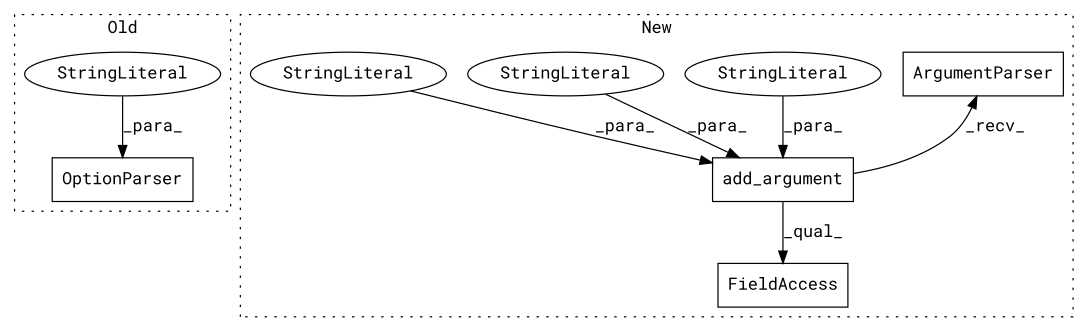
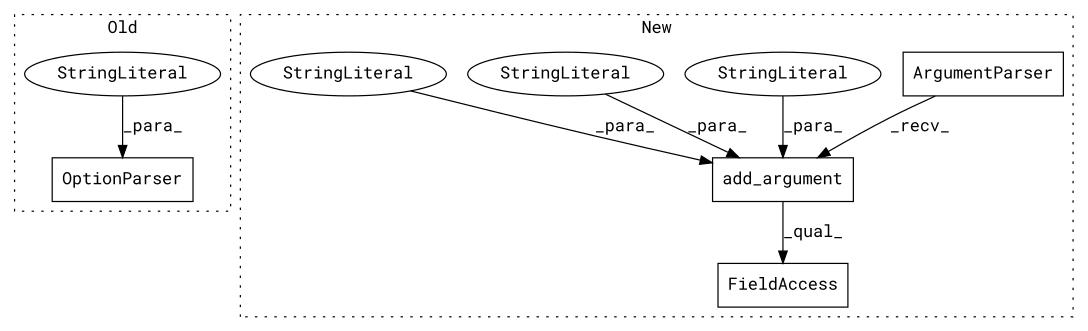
edge "add_argument" -> "ArgumentParser": reversed
